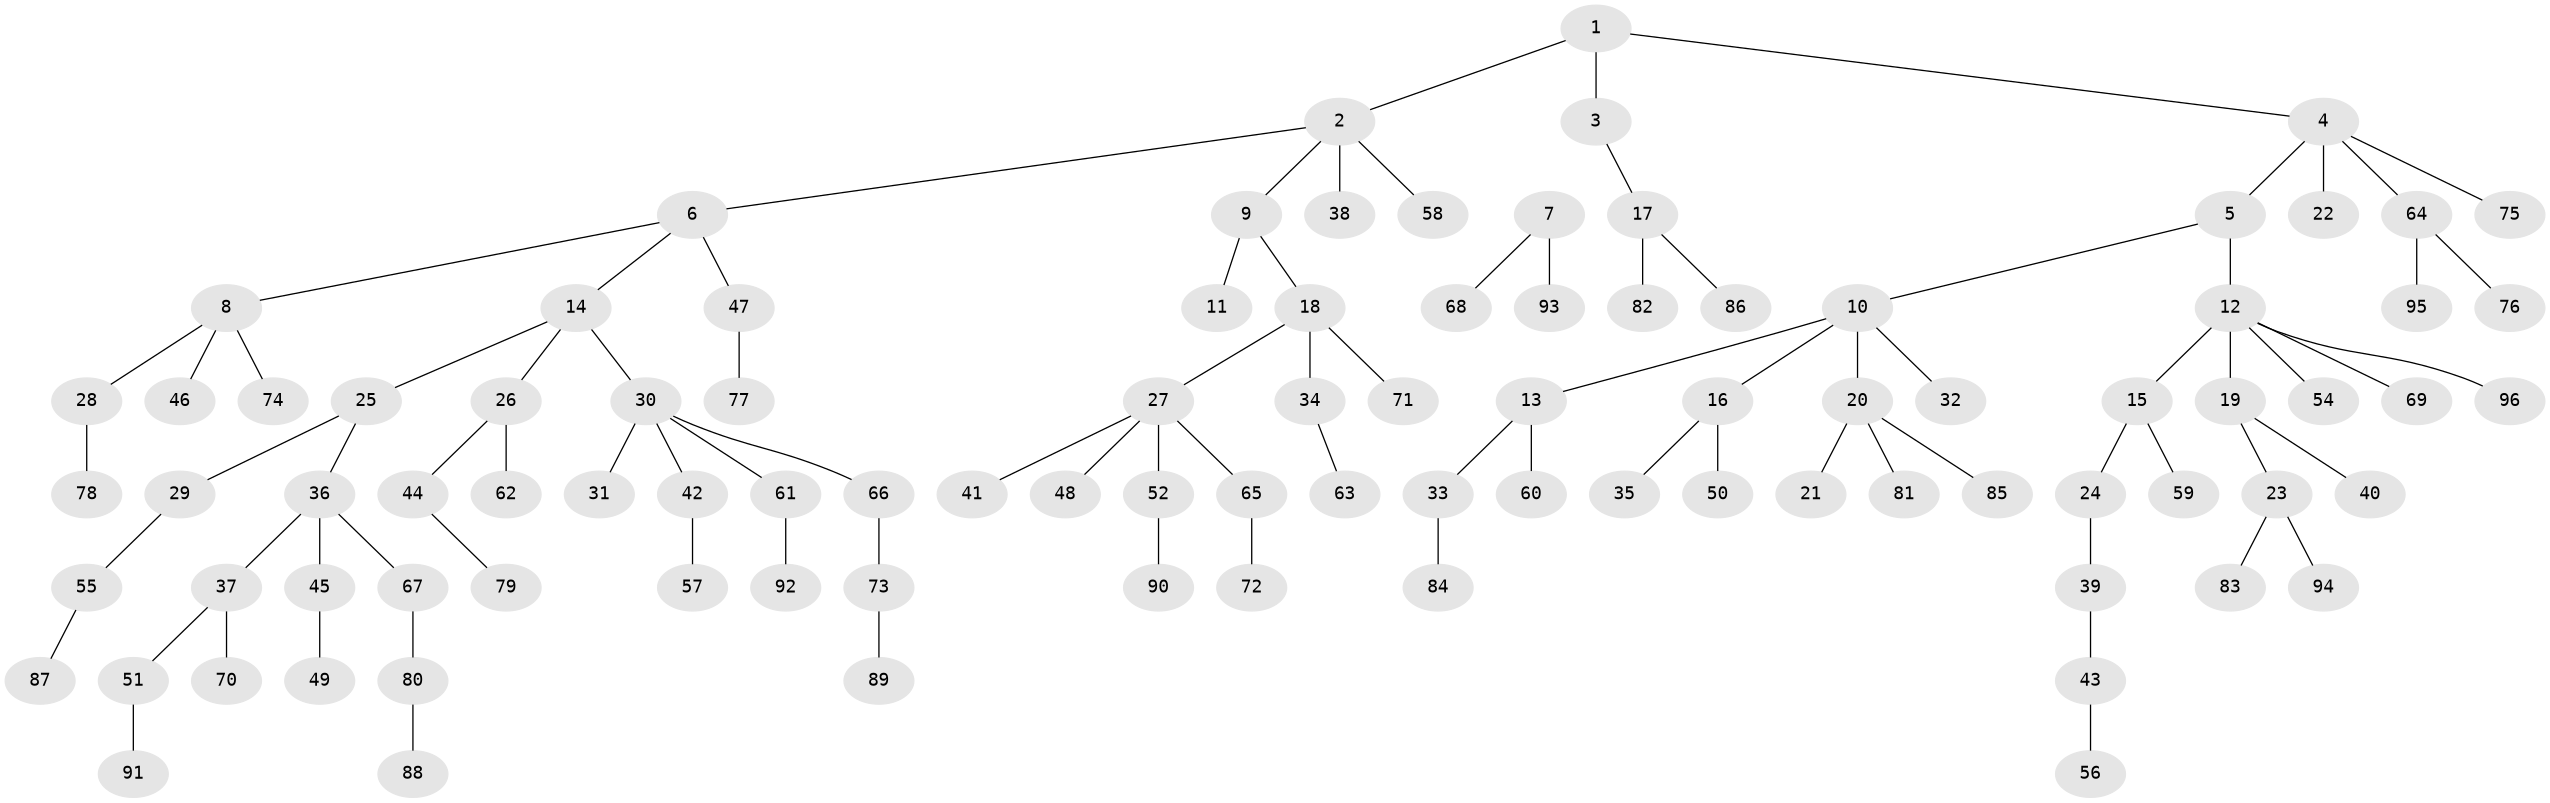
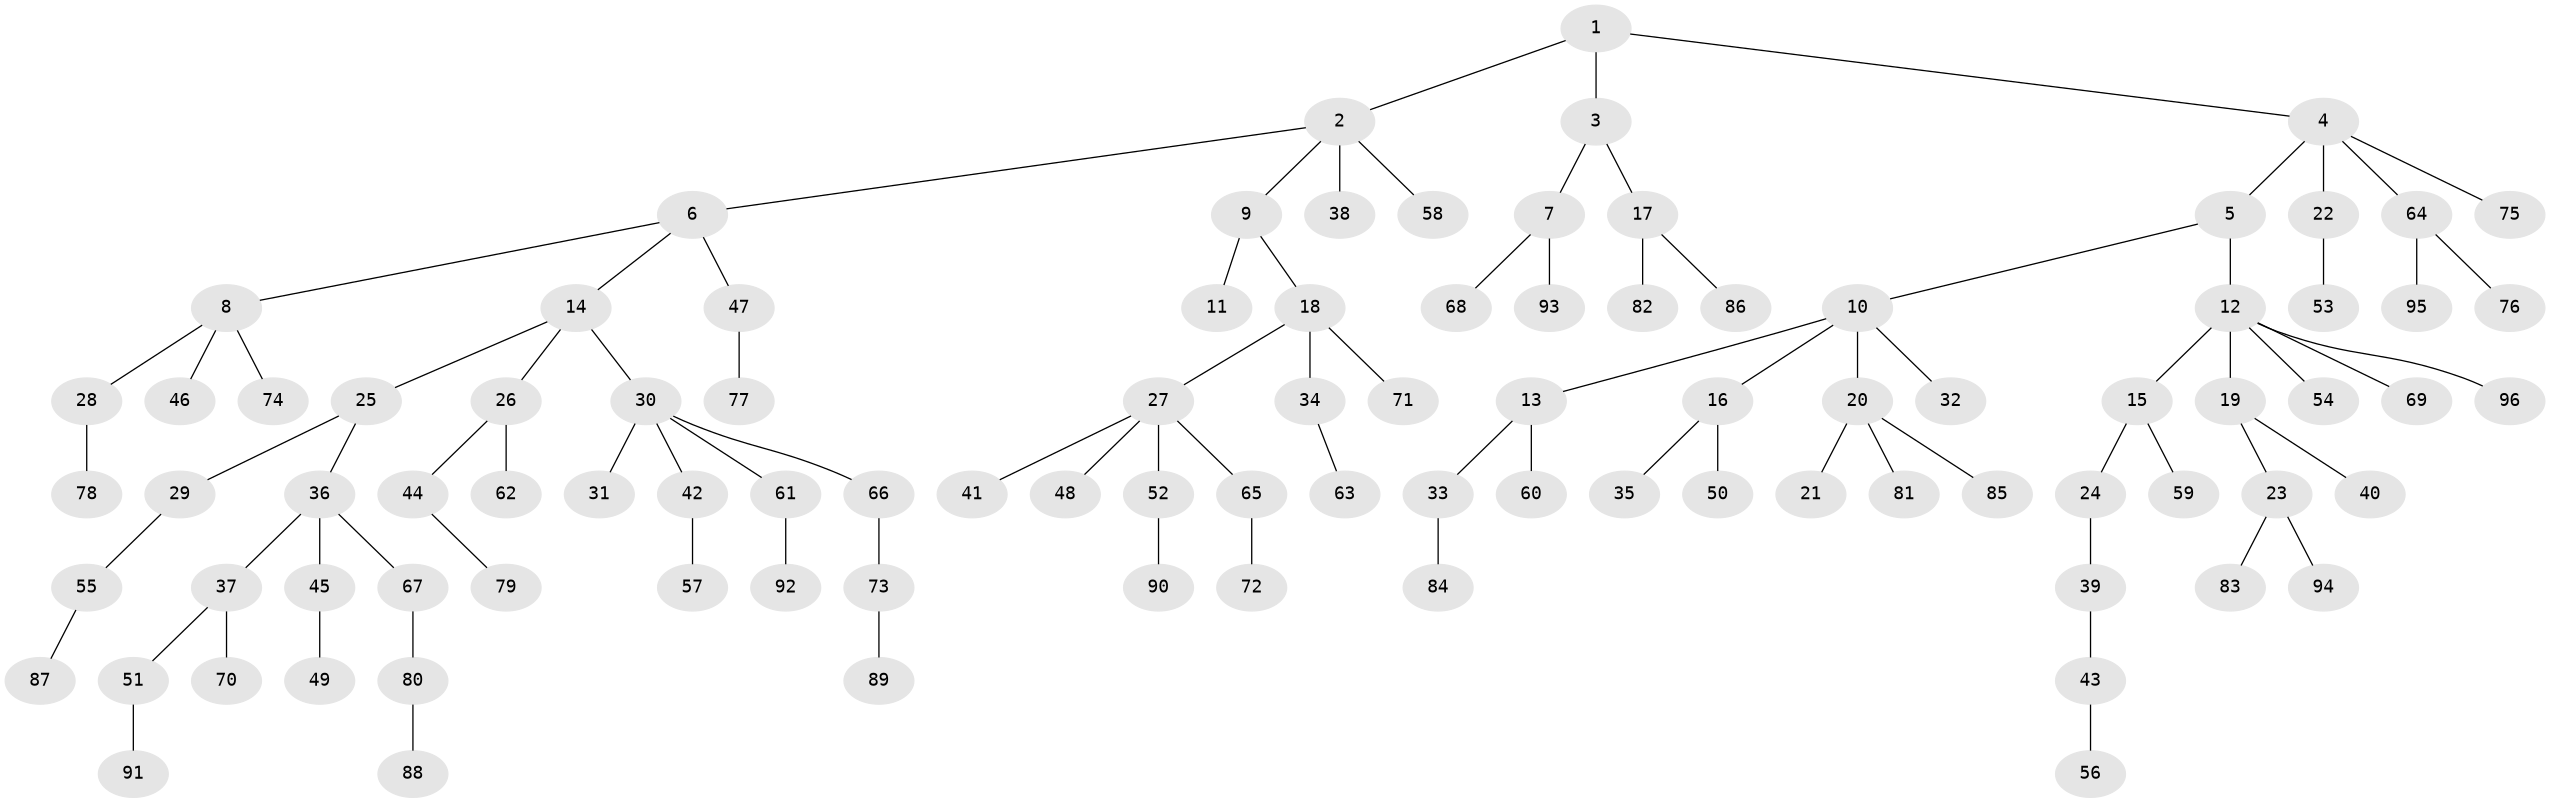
edge "3" -- "7": added
node "53": added
